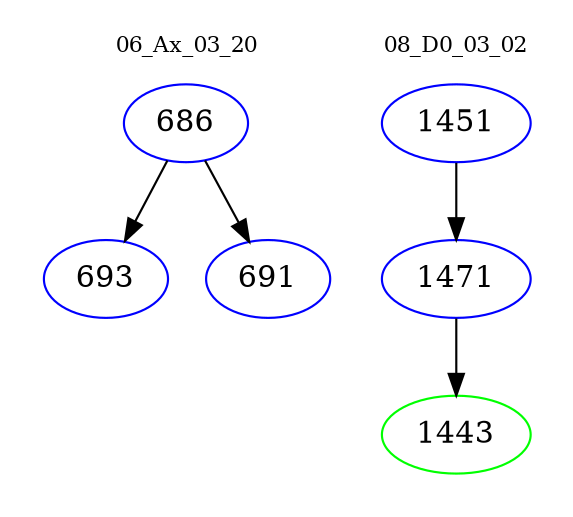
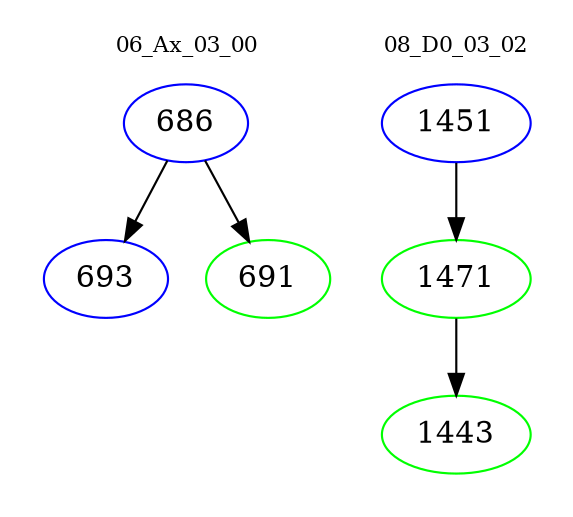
cluster "06_Ax_03_20": label "06_Ax_03_20" -> "06_Ax_03_00"
node "691": color blue -> green
node "1471": color blue -> green
